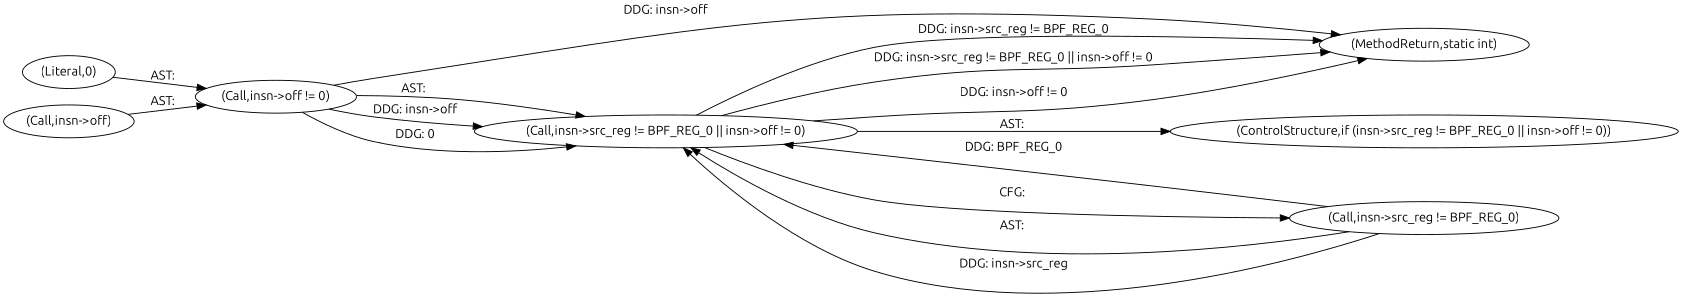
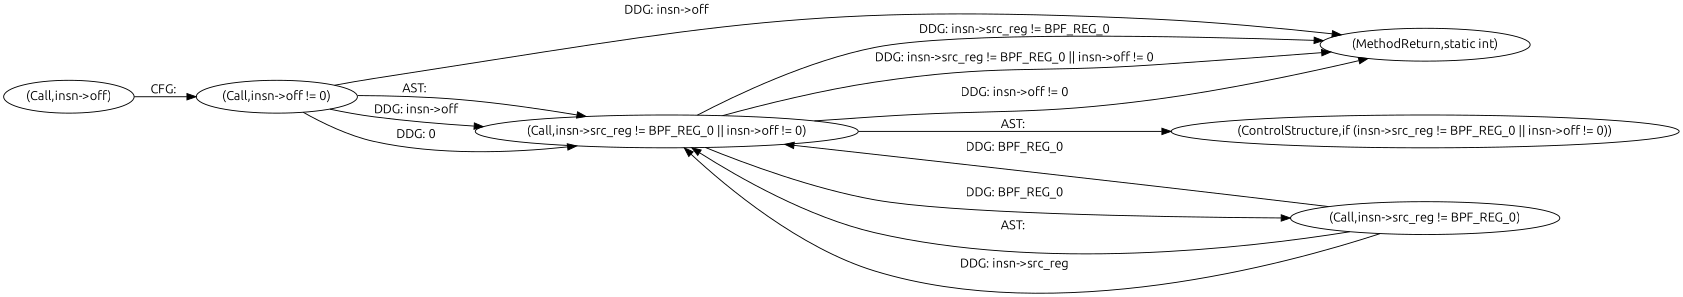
node "(Literal,0)": removed
edge "(Call,insn->off)" -> "(Call,insn->off != 0)": label "AST: " -> "CFG: "
edge "(Call,insn->src_reg != BPF_REG_0 || insn->off != 0)" -> "(Call,insn->src_reg != BPF_REG_0)": label "CFG: " -> "DDG: BPF_REG_0"
